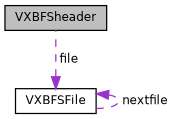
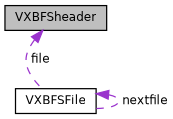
edge "VXBFSheader" -> "VXBFSFile": reversed
